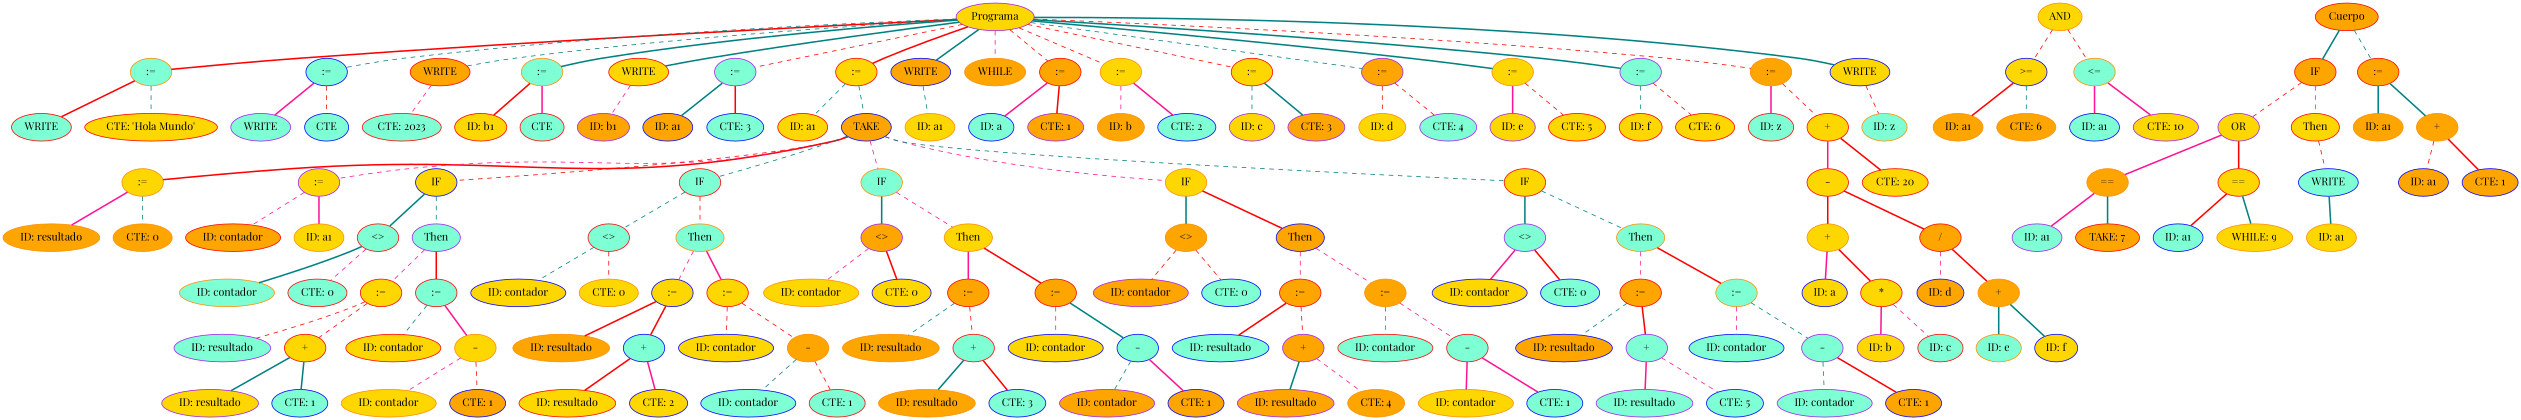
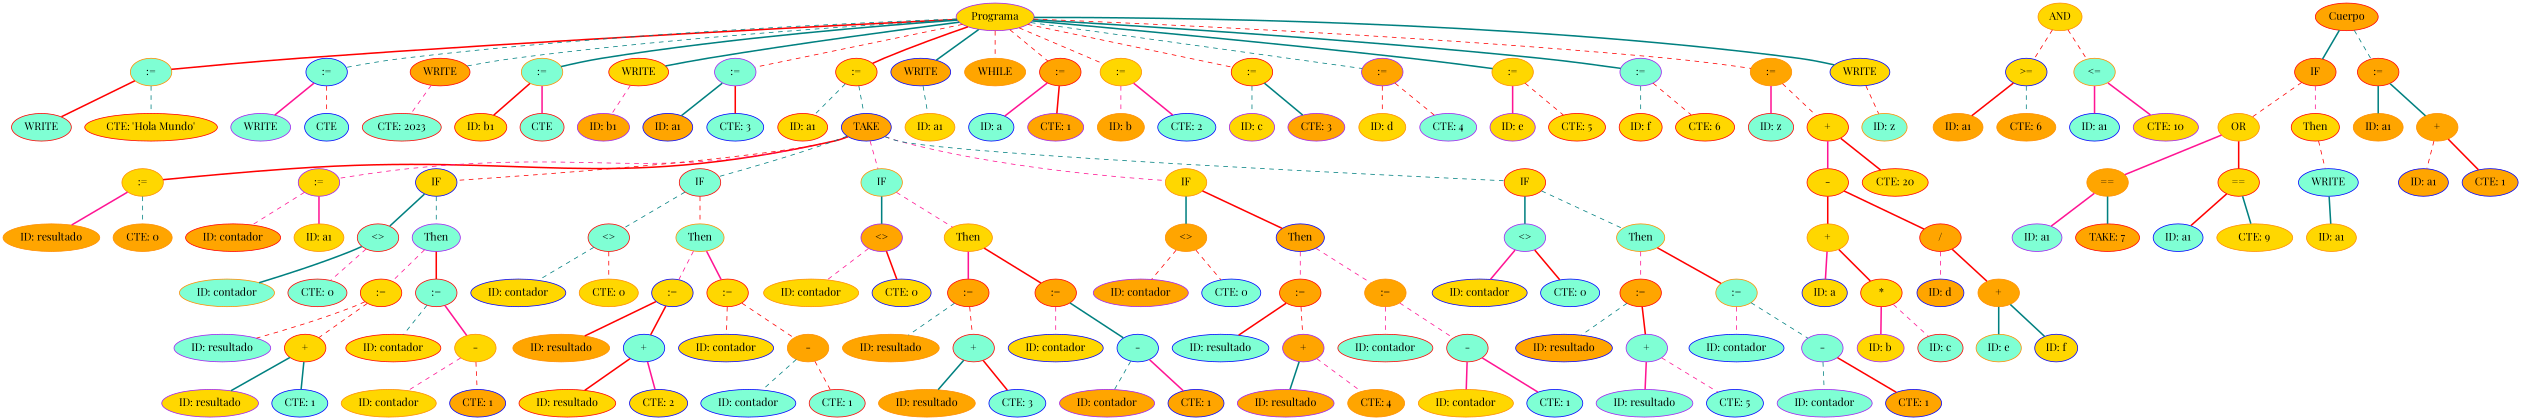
edge "Programa" -- "WHILE": color deeppink -> red
node "OR": color purple -> darkorange
node "WHILE: 9": label "WHILE: 9" -> "CTE: 9"
